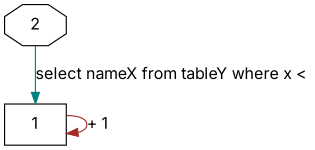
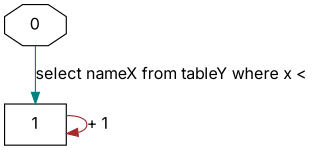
node "2": label "2" -> "0"
